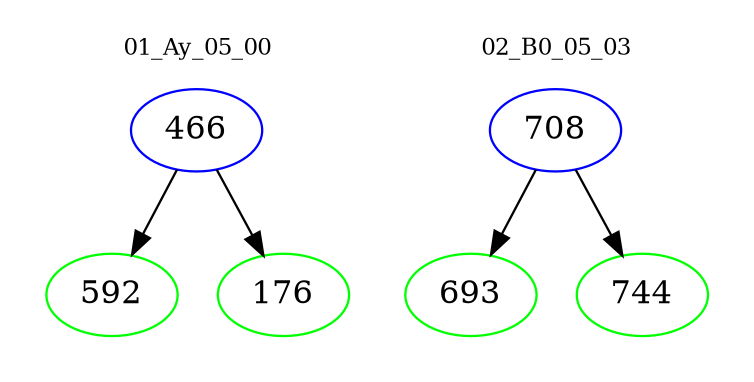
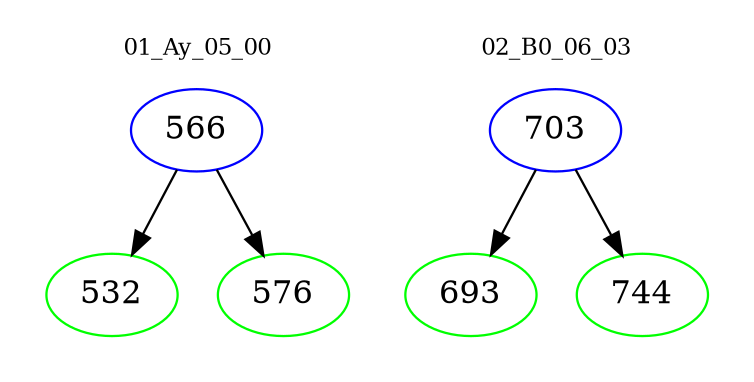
cluster "02_B0_05_03": label "02_B0_05_03" -> "02_B0_06_03"
node "466": label "466" -> "566"
node "708": label "708" -> "703"
node "592": label "592" -> "532"
node "176": label "176" -> "576"
